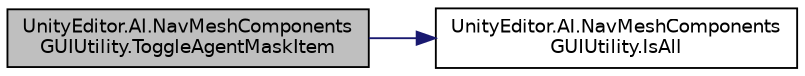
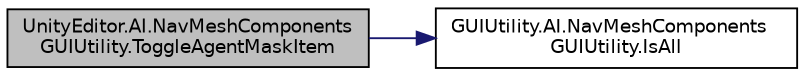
node "UnityEditor.AI.NavMeshComponents GUIUtility.IsAll": label "UnityEditor.AI.NavMeshComponents GUIUtility.IsAll" -> "GUIUtility.AI.NavMeshComponents GUIUtility.IsAll"
